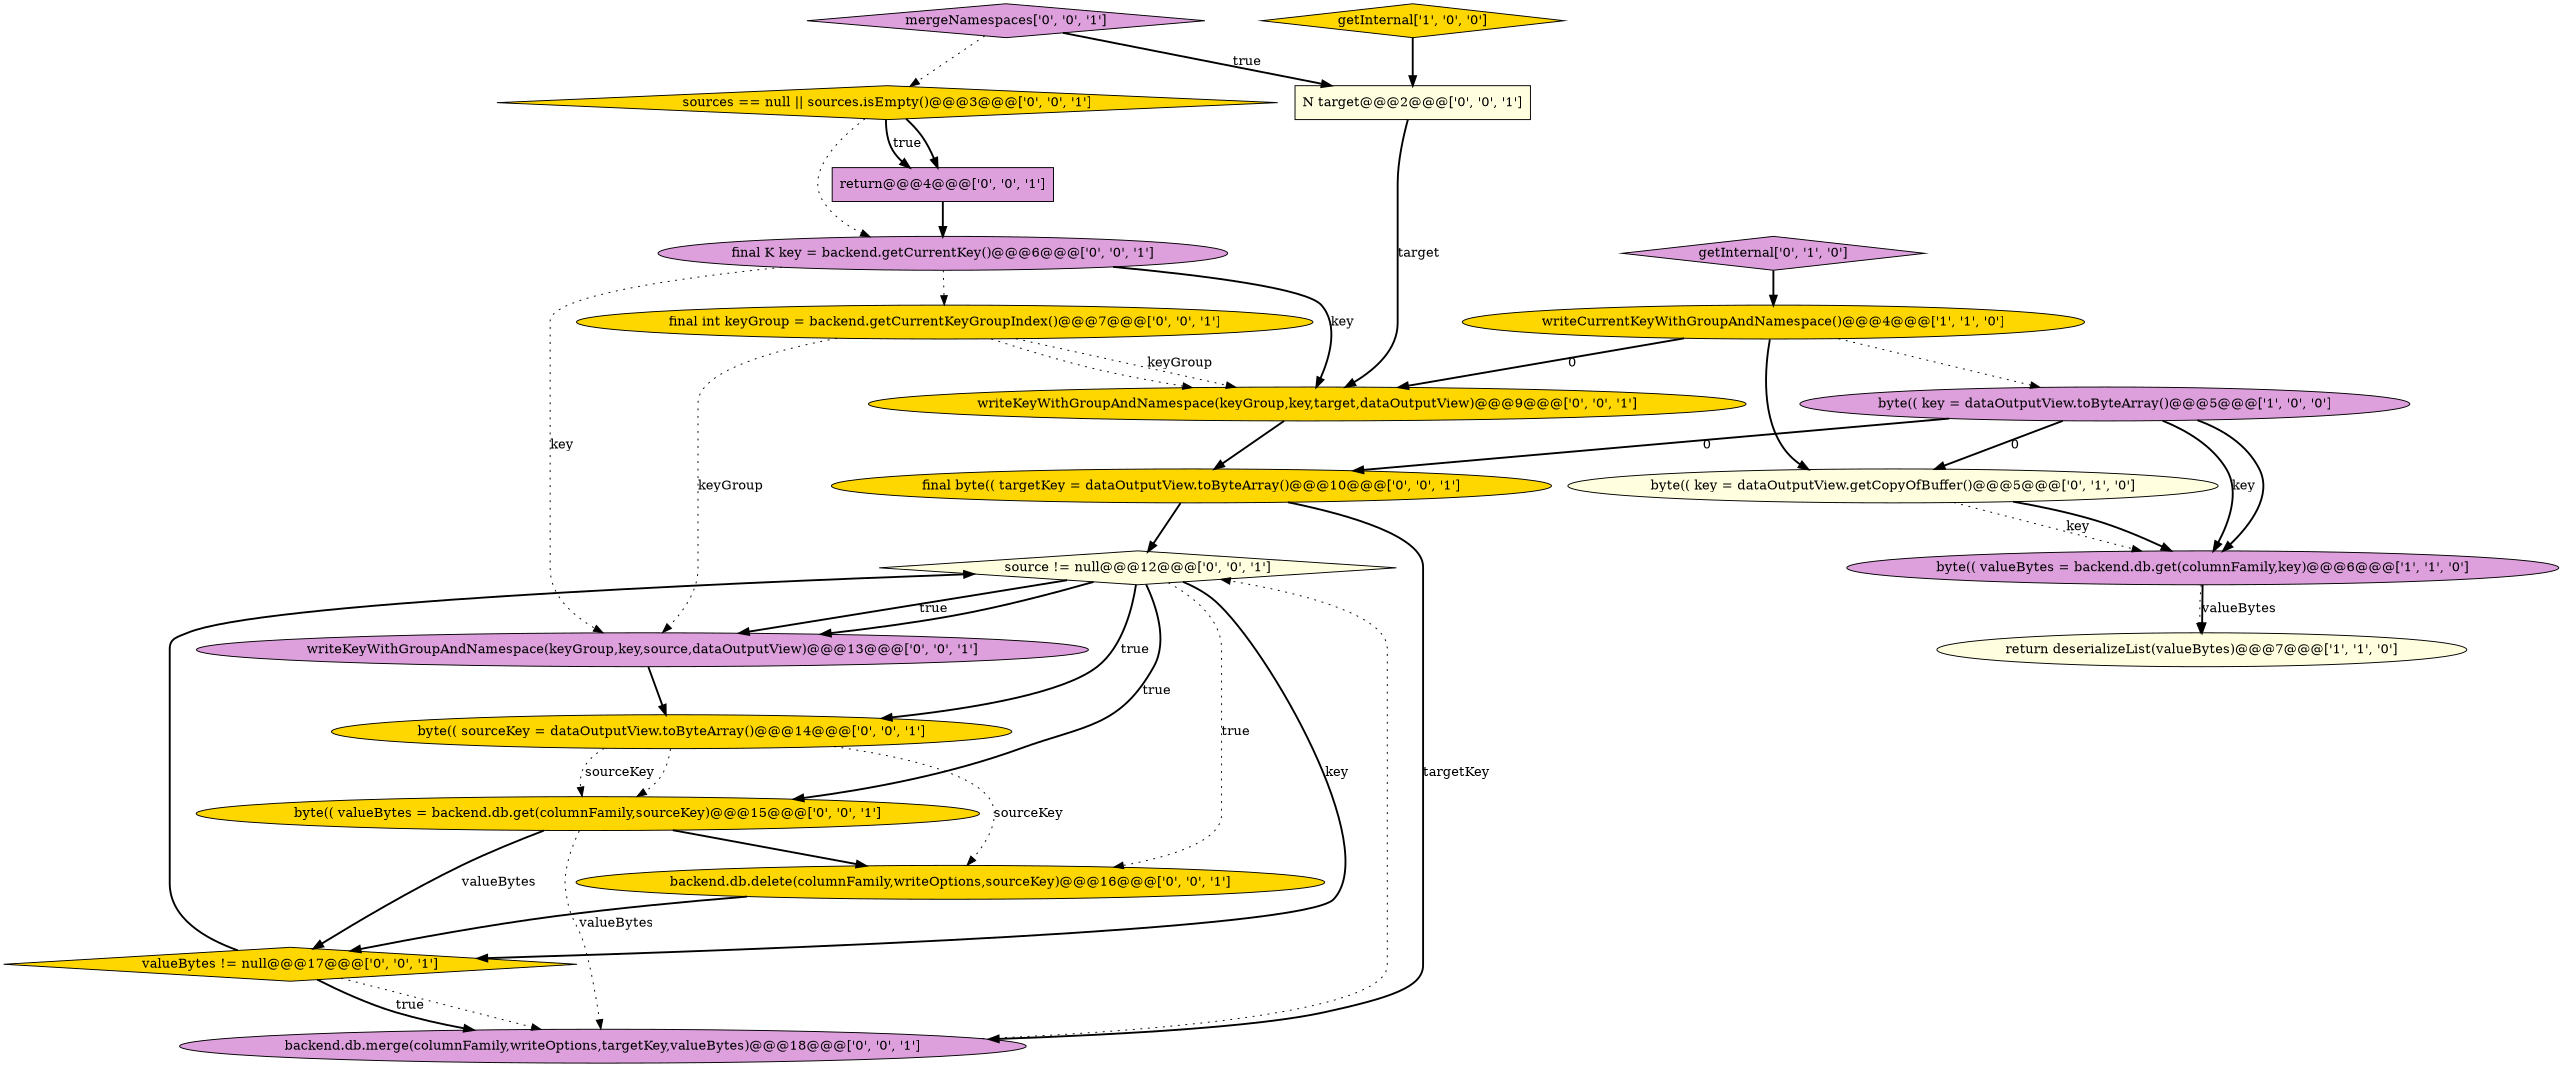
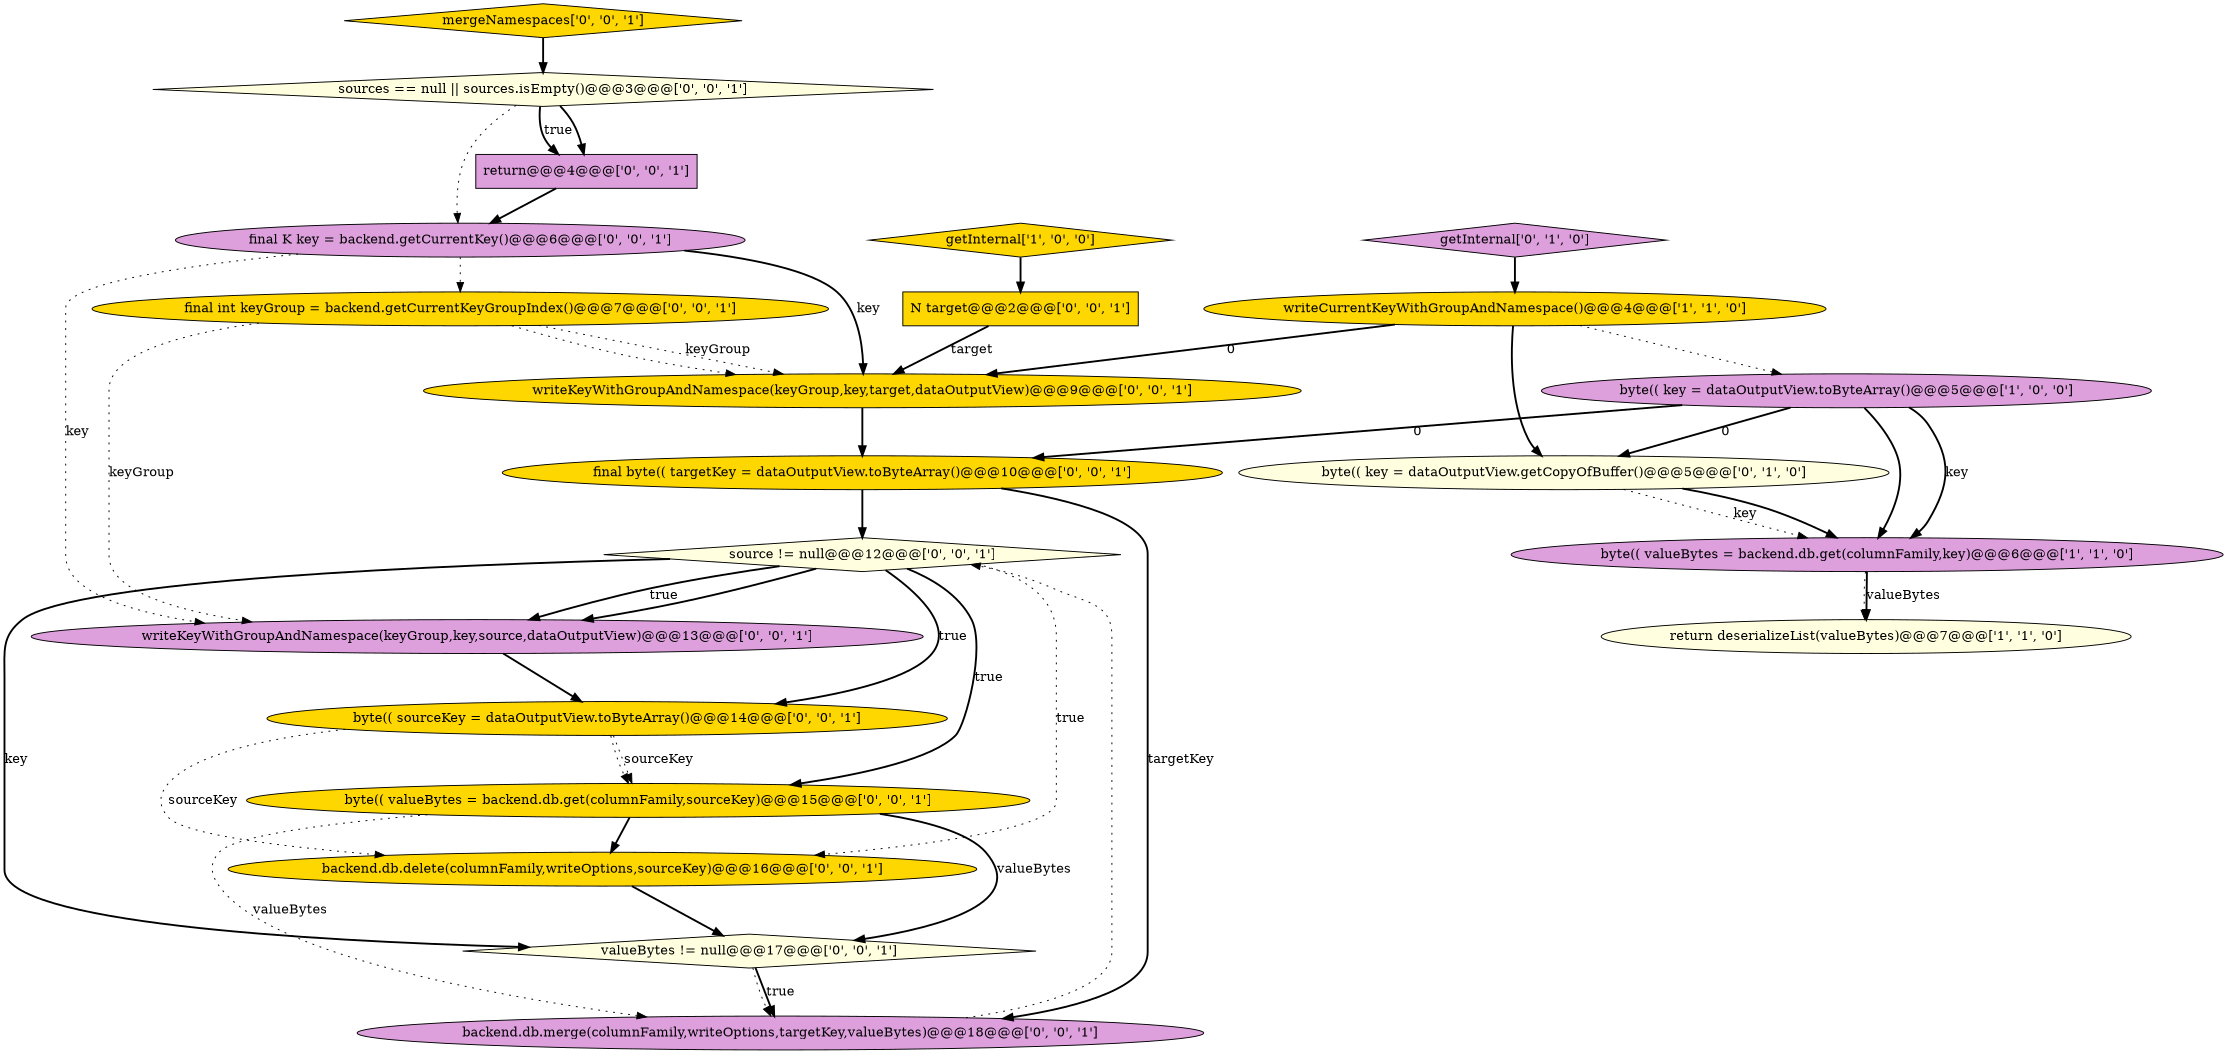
node "mergeNamespaces['0', '0', '1']": fillcolor plum -> gold
edge "mergeNamespaces['0', '0', '1']" -> "N target@@@2@@@['0', '0', '1']": removed, label "true"
edge "mergeNamespaces['0', '0', '1']" -> "sources == null || sources.isEmpty()@@@3@@@['0', '0', '1']": style dotted -> bold
node "sources == null || sources.isEmpty()@@@3@@@['0', '0', '1']": fillcolor gold -> lightyellow
node "N target@@@2@@@['0', '0', '1']": fillcolor lightyellow -> gold
edge "valueBytes != null@@@17@@@['0', '0', '1']" -> "source != null@@@12@@@['0', '0', '1']": removed
node "valueBytes != null@@@17@@@['0', '0', '1']": fillcolor gold -> lightyellow
